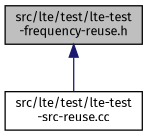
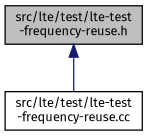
node "src/lte/test/lte-test -src-reuse.cc": label "src/lte/test/lte-test -src-reuse.cc" -> "src/lte/test/lte-test -frequency-reuse.cc"
